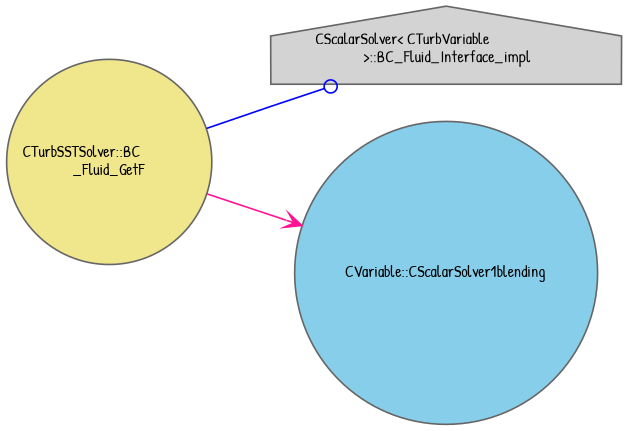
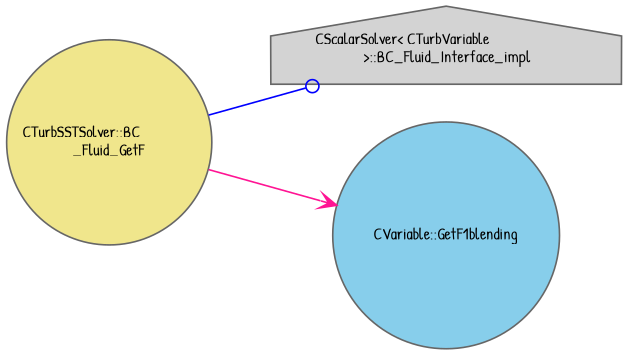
node "CVariable::CScalarSolver1blending": label "CVariable::CScalarSolver1blending" -> "CVariable::GetF1blending"
